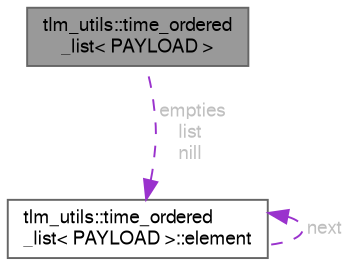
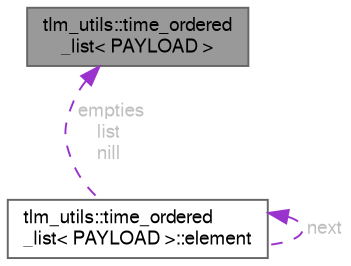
edge "tlm_utils::time_ordered _list< PAYLOAD >" -> "tlm_utils::time_ordered _list< PAYLOAD >::element": reversed
